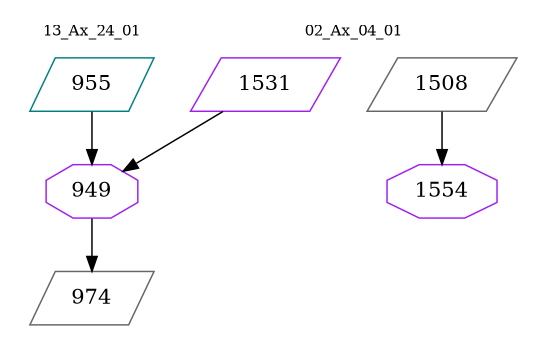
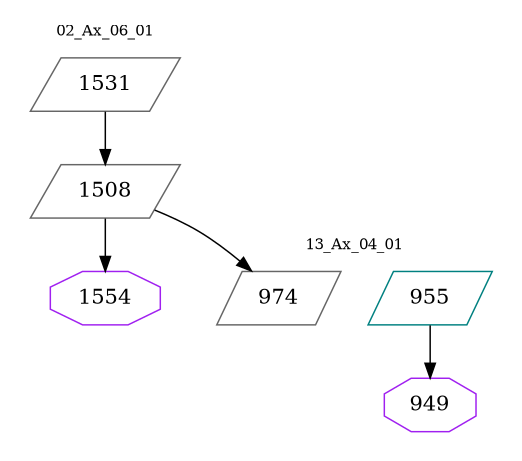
cluster "13_Ax_24_01": label "13_Ax_24_01" -> "13_Ax_04_01"
cluster "02_Ax_04_01": label "02_Ax_04_01" -> "02_Ax_06_01"
node "1531": color purple -> gray40
edge "1531" -> "949": now "1531" -> "1508"
edge "949" -> "974": now "1508" -> "974"
